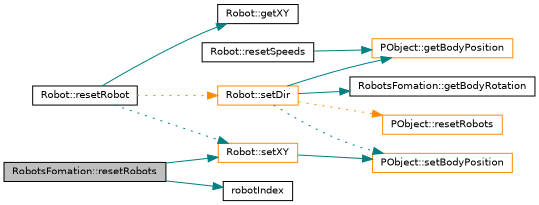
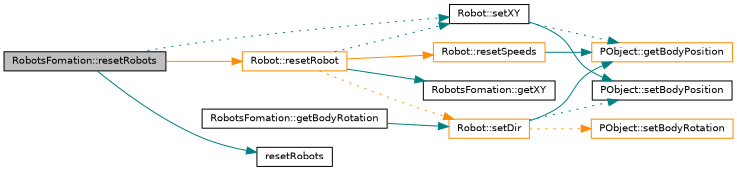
node "Robot::getXY": label "Robot::getXY" -> "RobotsFomation::getXY"
edge "Robot::setXY" -> "PObject::getBodyPosition": added
node "Robot::resetSpeeds": color black -> darkorange
edge "Robot::resetRobot" -> "Robot::resetSpeeds": added
edge "RobotsFomation::resetRobots" -> "Robot::resetRobot": added
edge "Robot::setDir" -> "RobotsFomation::getBodyRotation": reversed
node "Robot::resetRobot": color black -> darkorange
node "PObject::resetRobots": label "PObject::resetRobots" -> "PObject::setBodyRotation"
node "Robot::setXY": color darkorange -> black
edge "RobotsFomation::resetRobots" -> "Robot::setXY": style solid -> dotted
node "PObject::setBodyPosition": color darkorange -> black
node "robotIndex": label "robotIndex" -> "resetRobots"
